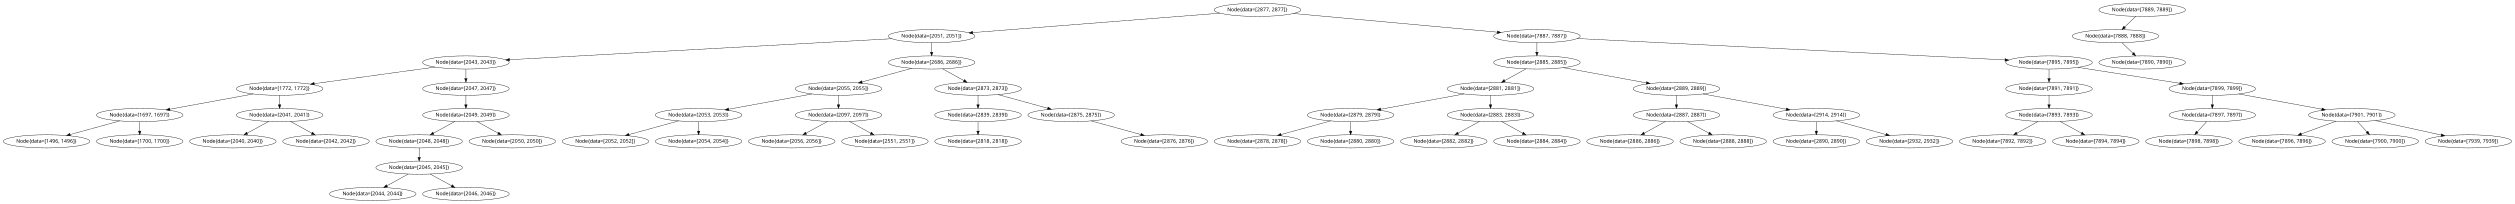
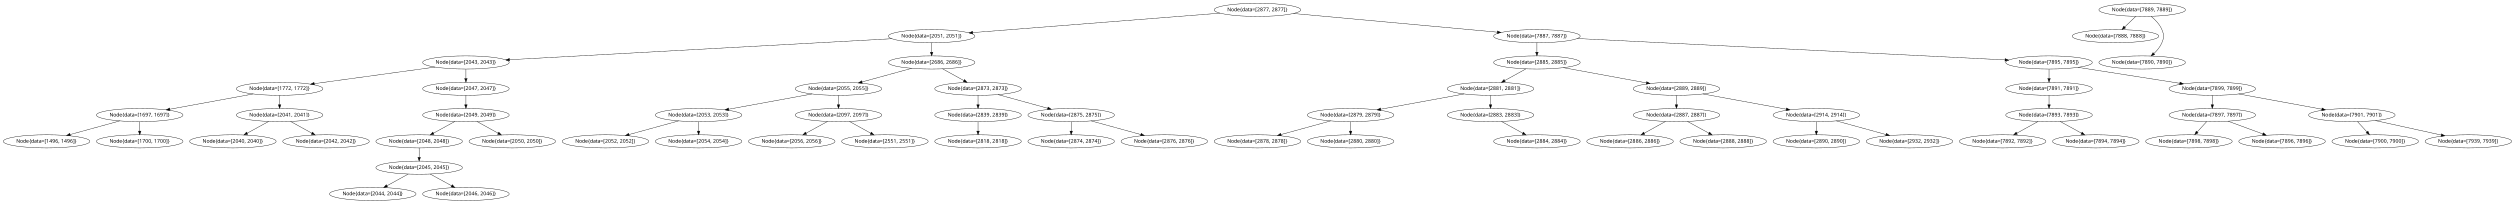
edge "Node{data=[7888, 7888]}" -> "Node{data=[7890, 7890]}": now "Node{data=[7889, 7889]}" -> "Node{data=[7890, 7890]}"
edge "Node{data=[7901, 7901]}" -> "Node{data=[7896, 7896]}": now "Node{data=[7897, 7897]}" -> "Node{data=[7896, 7896]}"
node "Node{data=[2874, 2874]}": added
node "Node{data=[2882, 2882]}": removed
